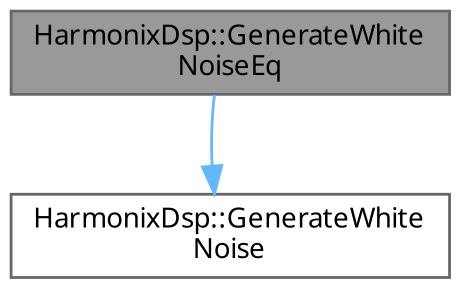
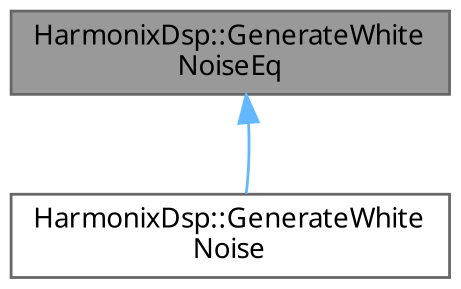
edge "HarmonixDsp::GenerateWhite NoiseEq" -> "HarmonixDsp::GenerateWhite Noise": reversed
